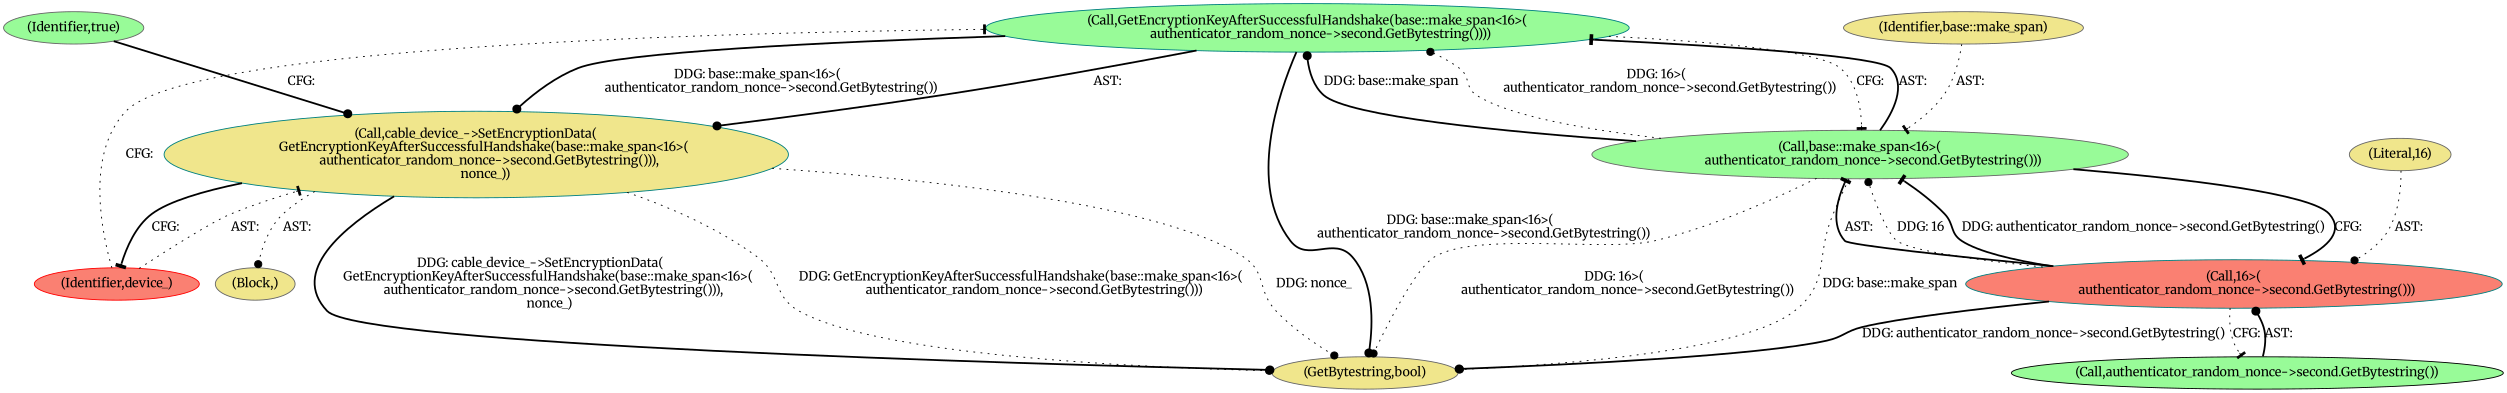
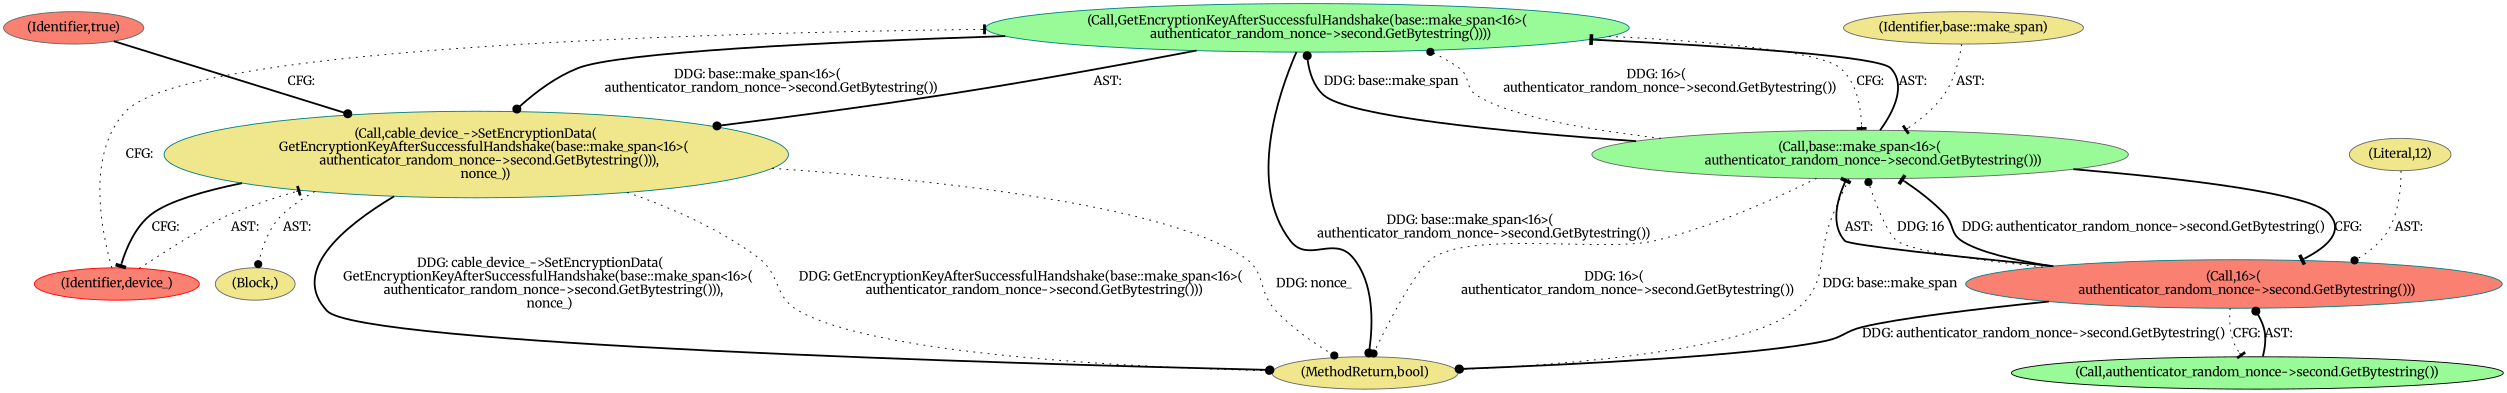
node "(Identifier,true)": fillcolor palegreen -> salmon
node "(Literal,16)": label "(Literal,16)" -> "(Literal,12)"
node "(GetBytestring,bool)": label "(GetBytestring,bool)" -> "(MethodReturn,bool)"
